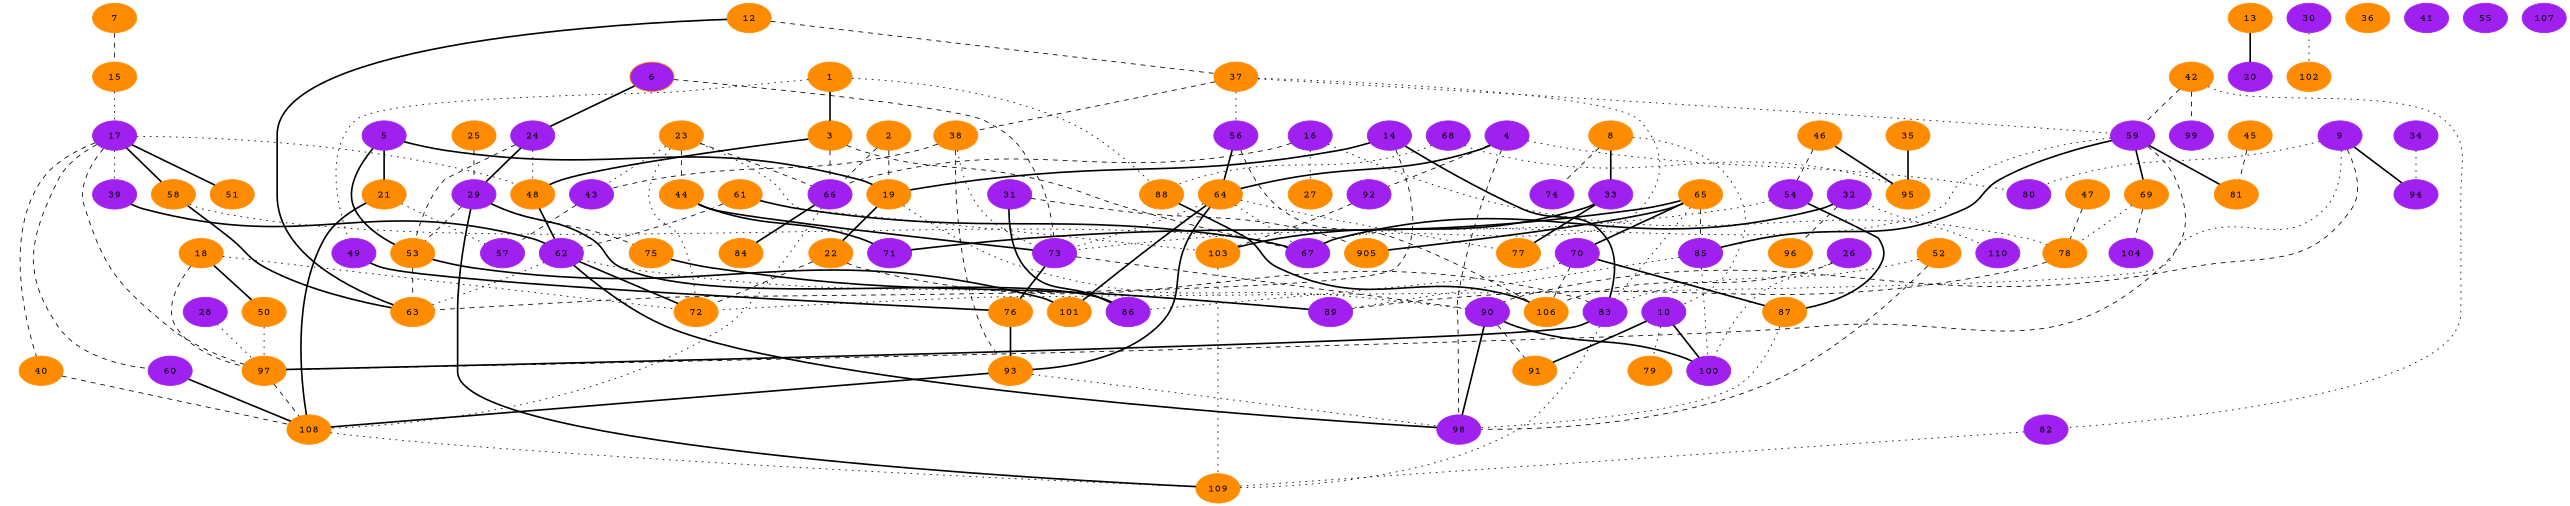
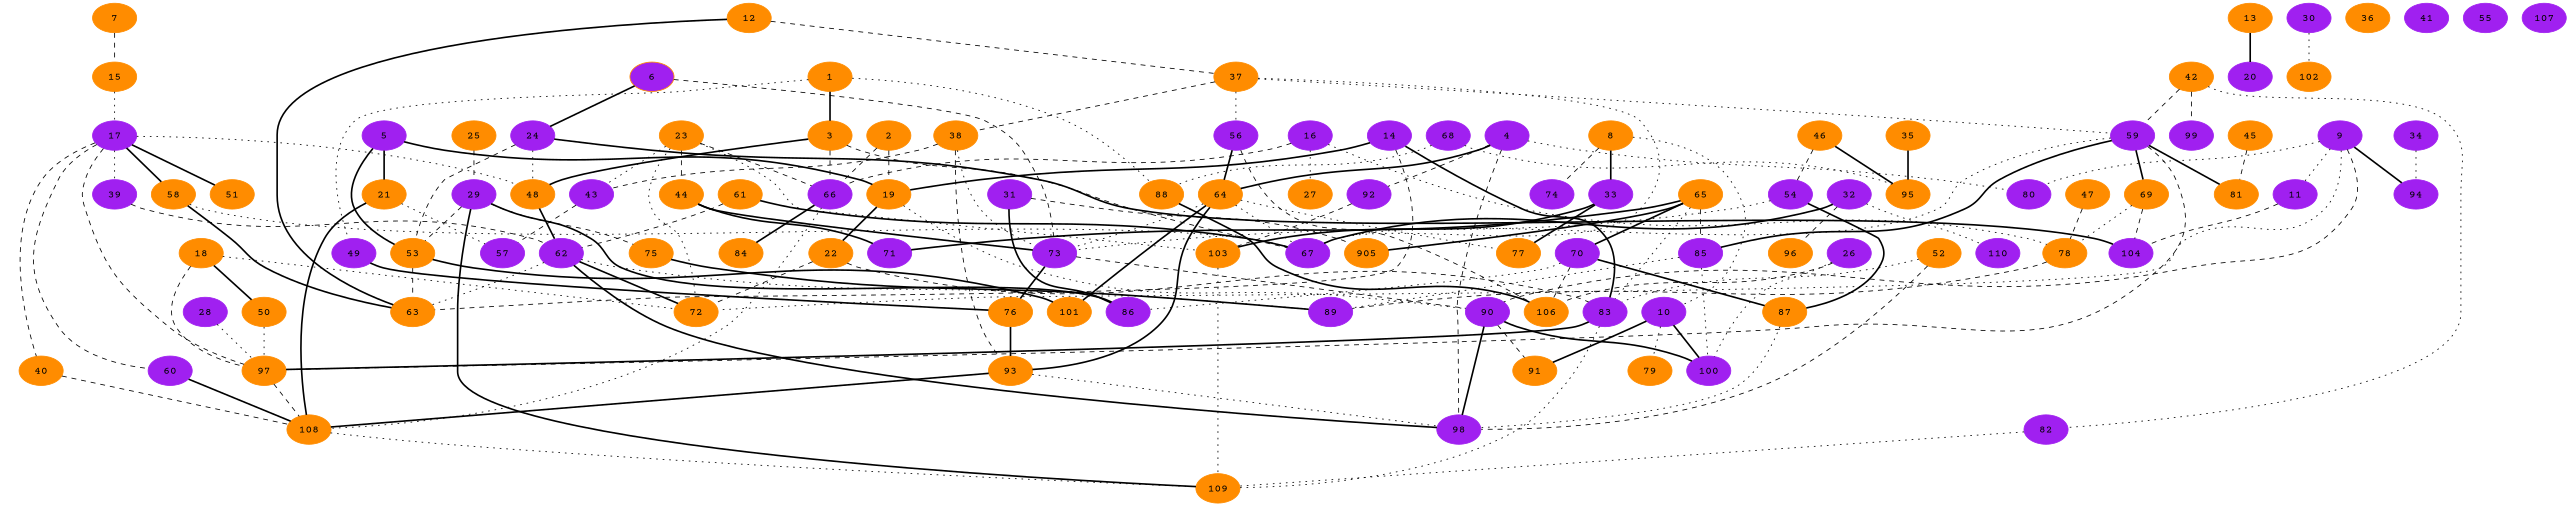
edge "24" -- "29": now "24" -- "104"
node "11": added
edge "39" -- "62": style bold -> dashed
